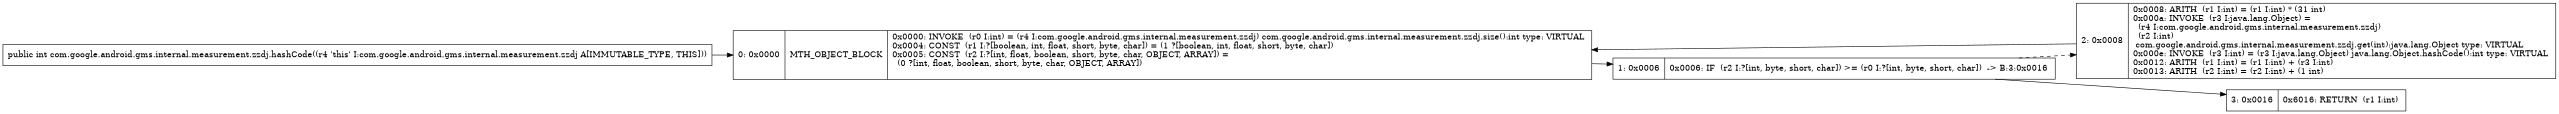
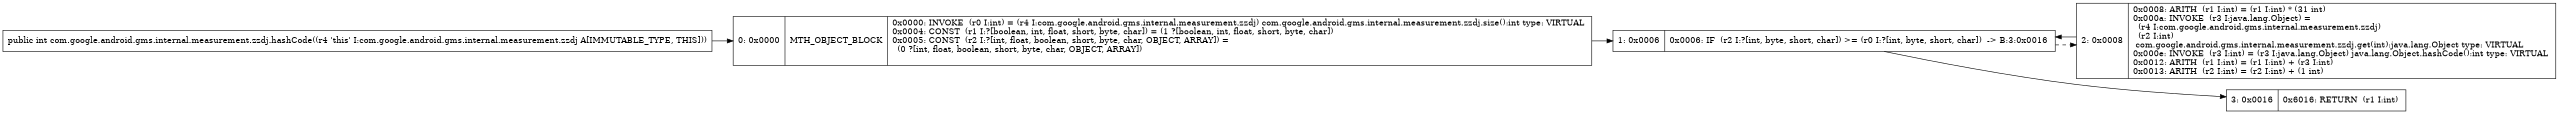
edge "2: 0x0008" -> "0: 0x0000": now "2: 0x0008" -> "1: 0x0006"
